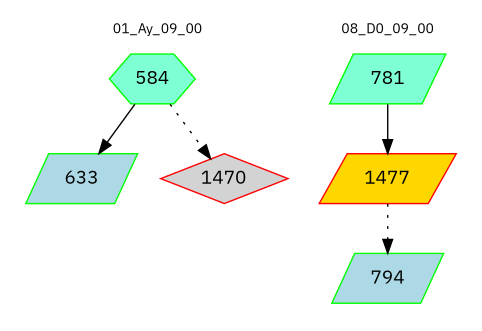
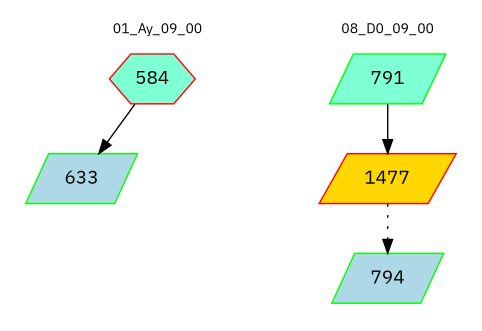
node "584": color green -> red
node "781": label "781" -> "791"
node "1470": removed
